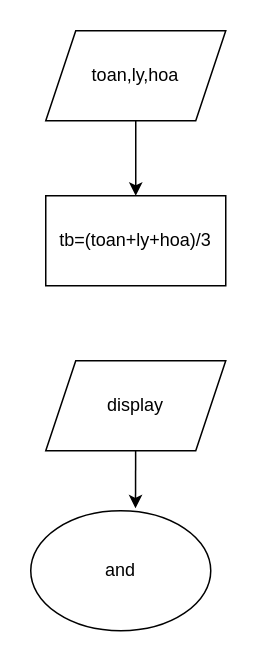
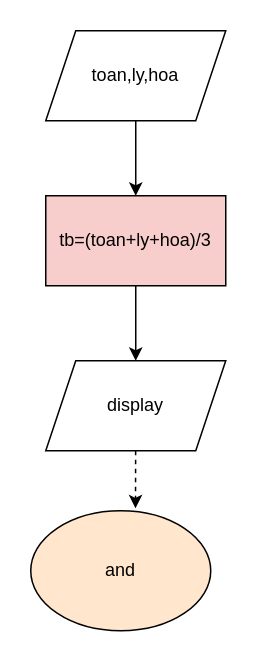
node "tb=(toan+ly+hoa)/3": fillcolor #ffffff -> #f8cecc
edge "tb=(toan+ly+hoa)/3" -> "display": added
edge "display" -> "and": style solid -> dashed
node "and": fillcolor #ffffff -> #ffe6cc
